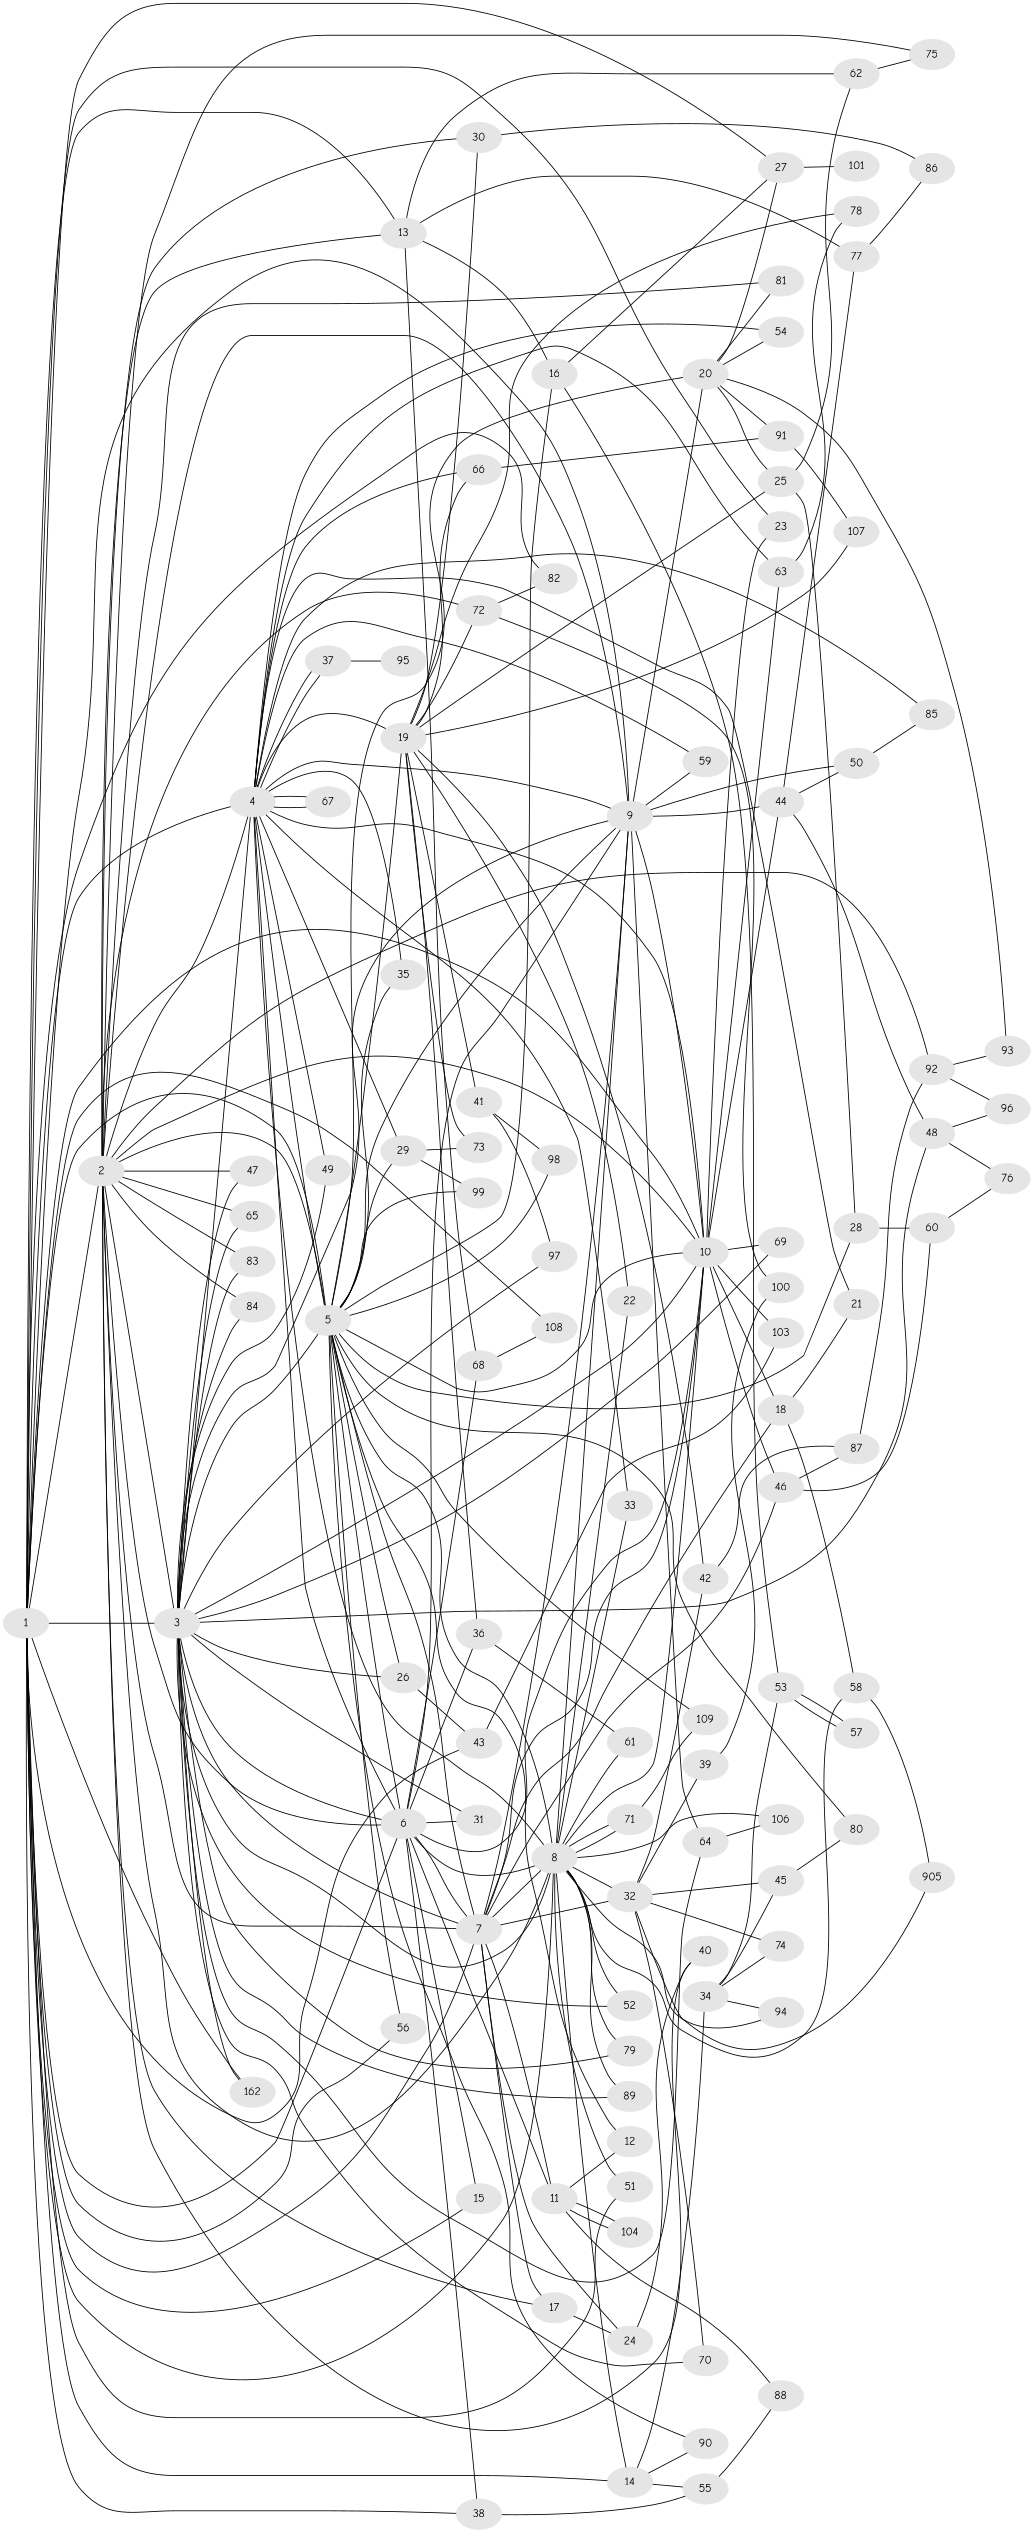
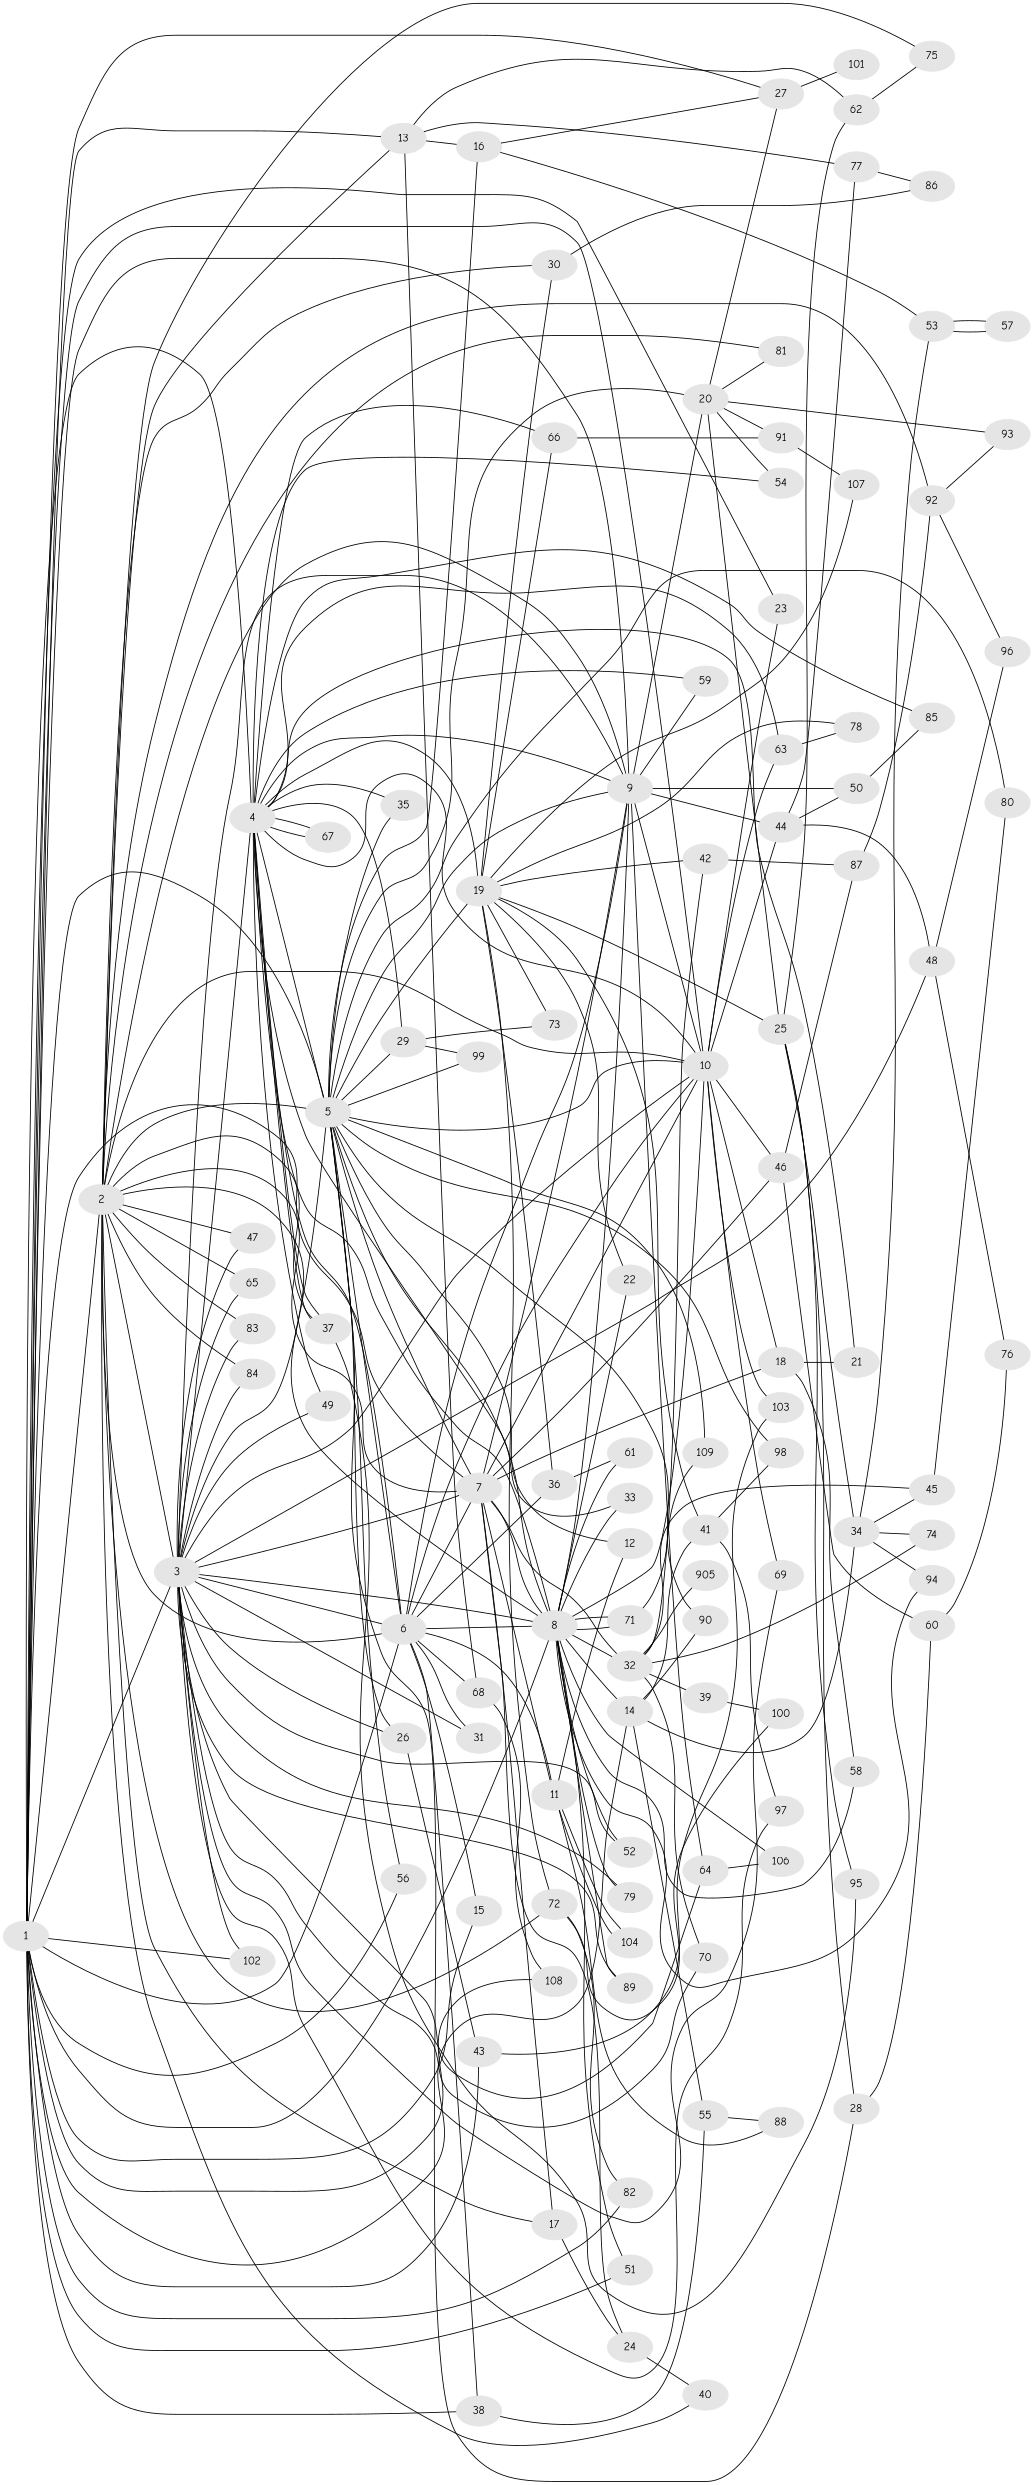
edge "4" -- "2": now "37" -- "2"
edge "25" -- "34": added
edge "25" -- "95": added
edge "41" -- "14": added
edge "58" -- "905": removed
node "162": label "162" -> "102"
